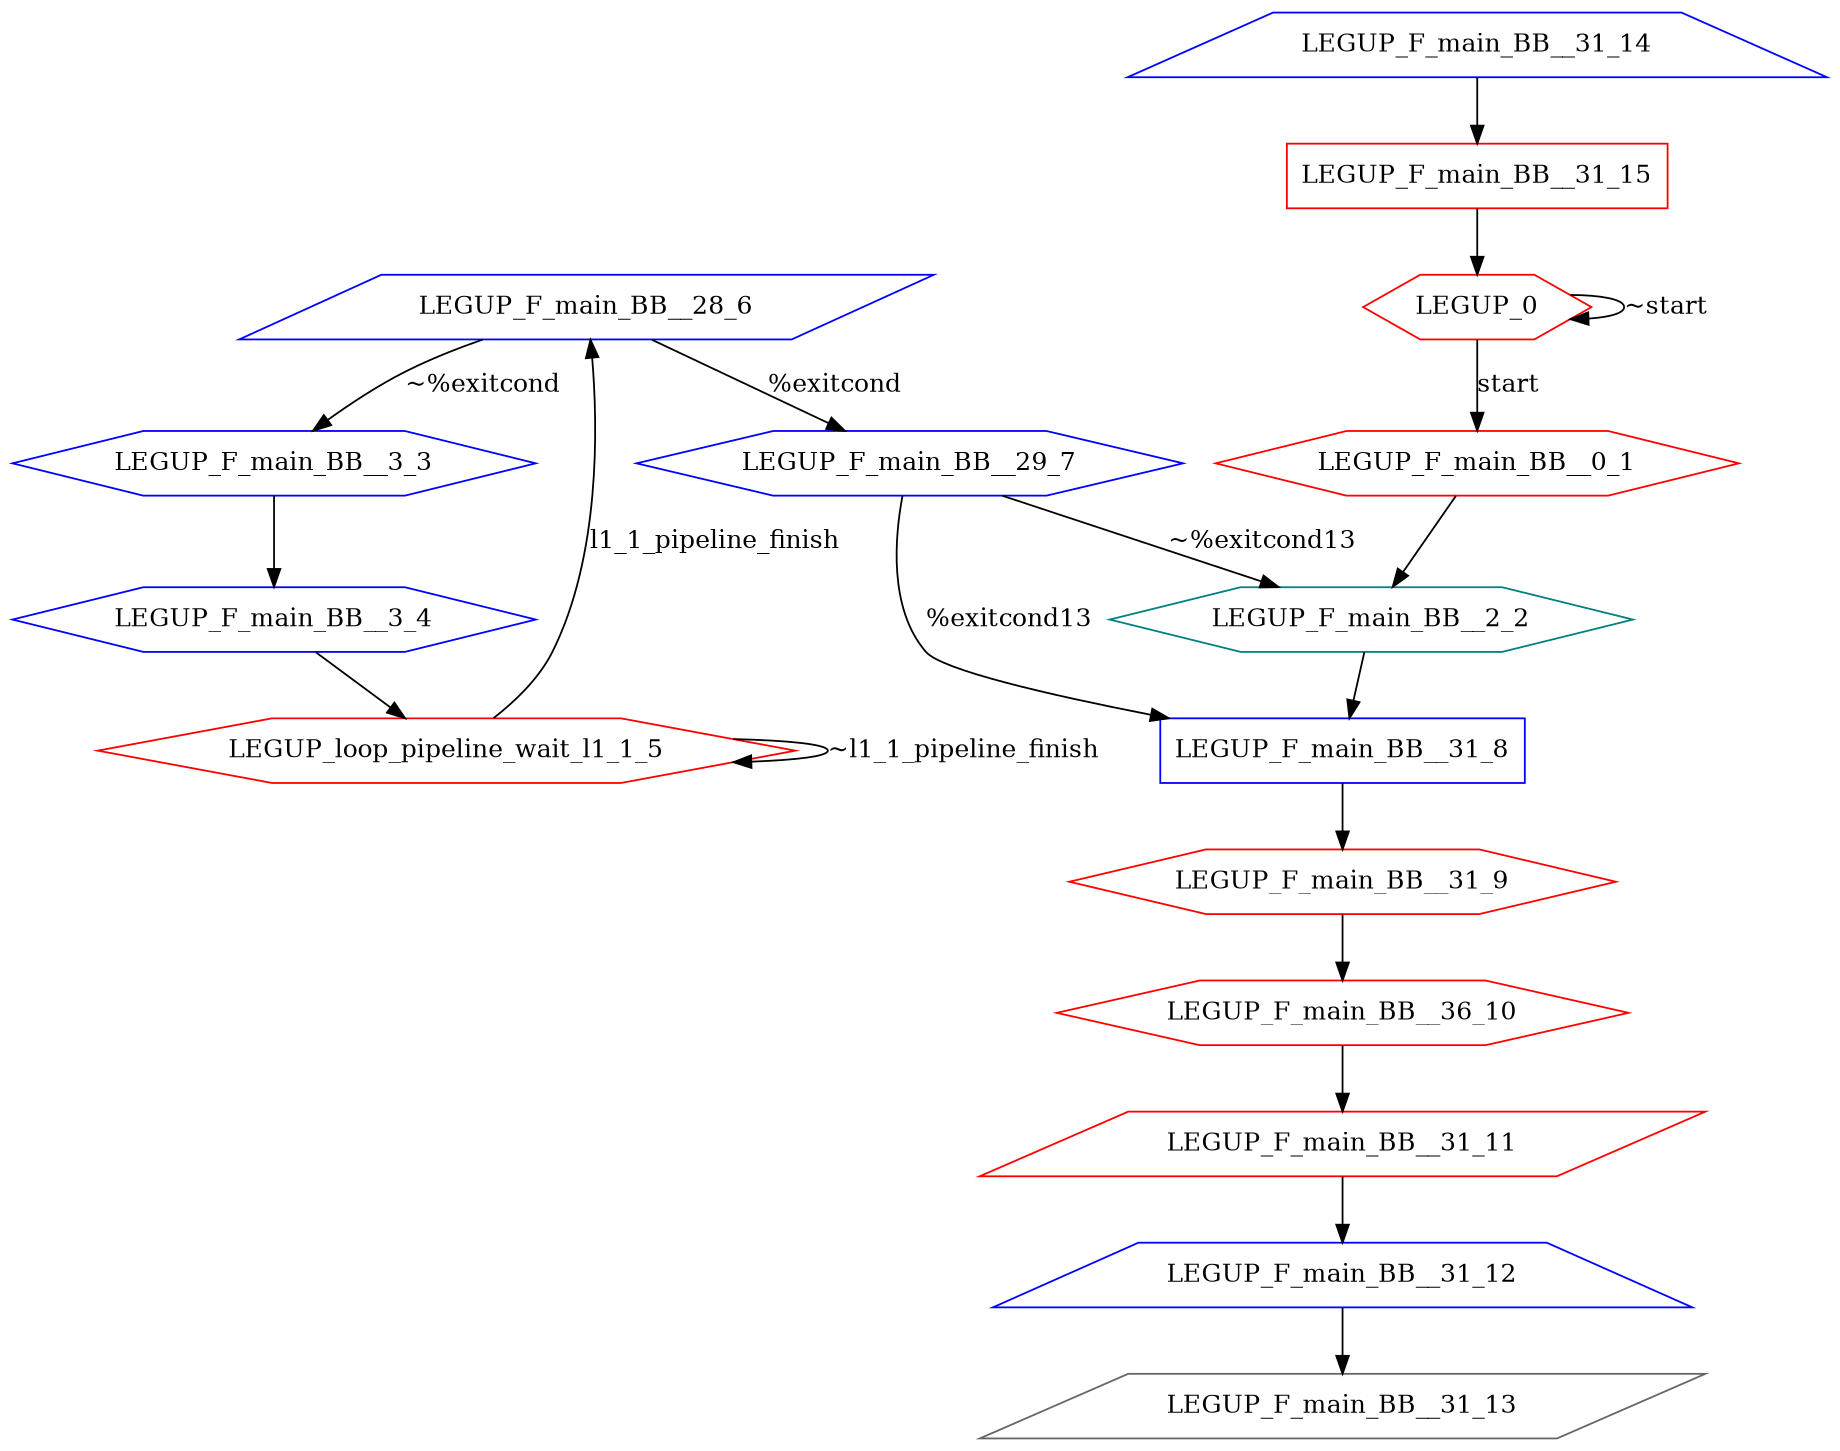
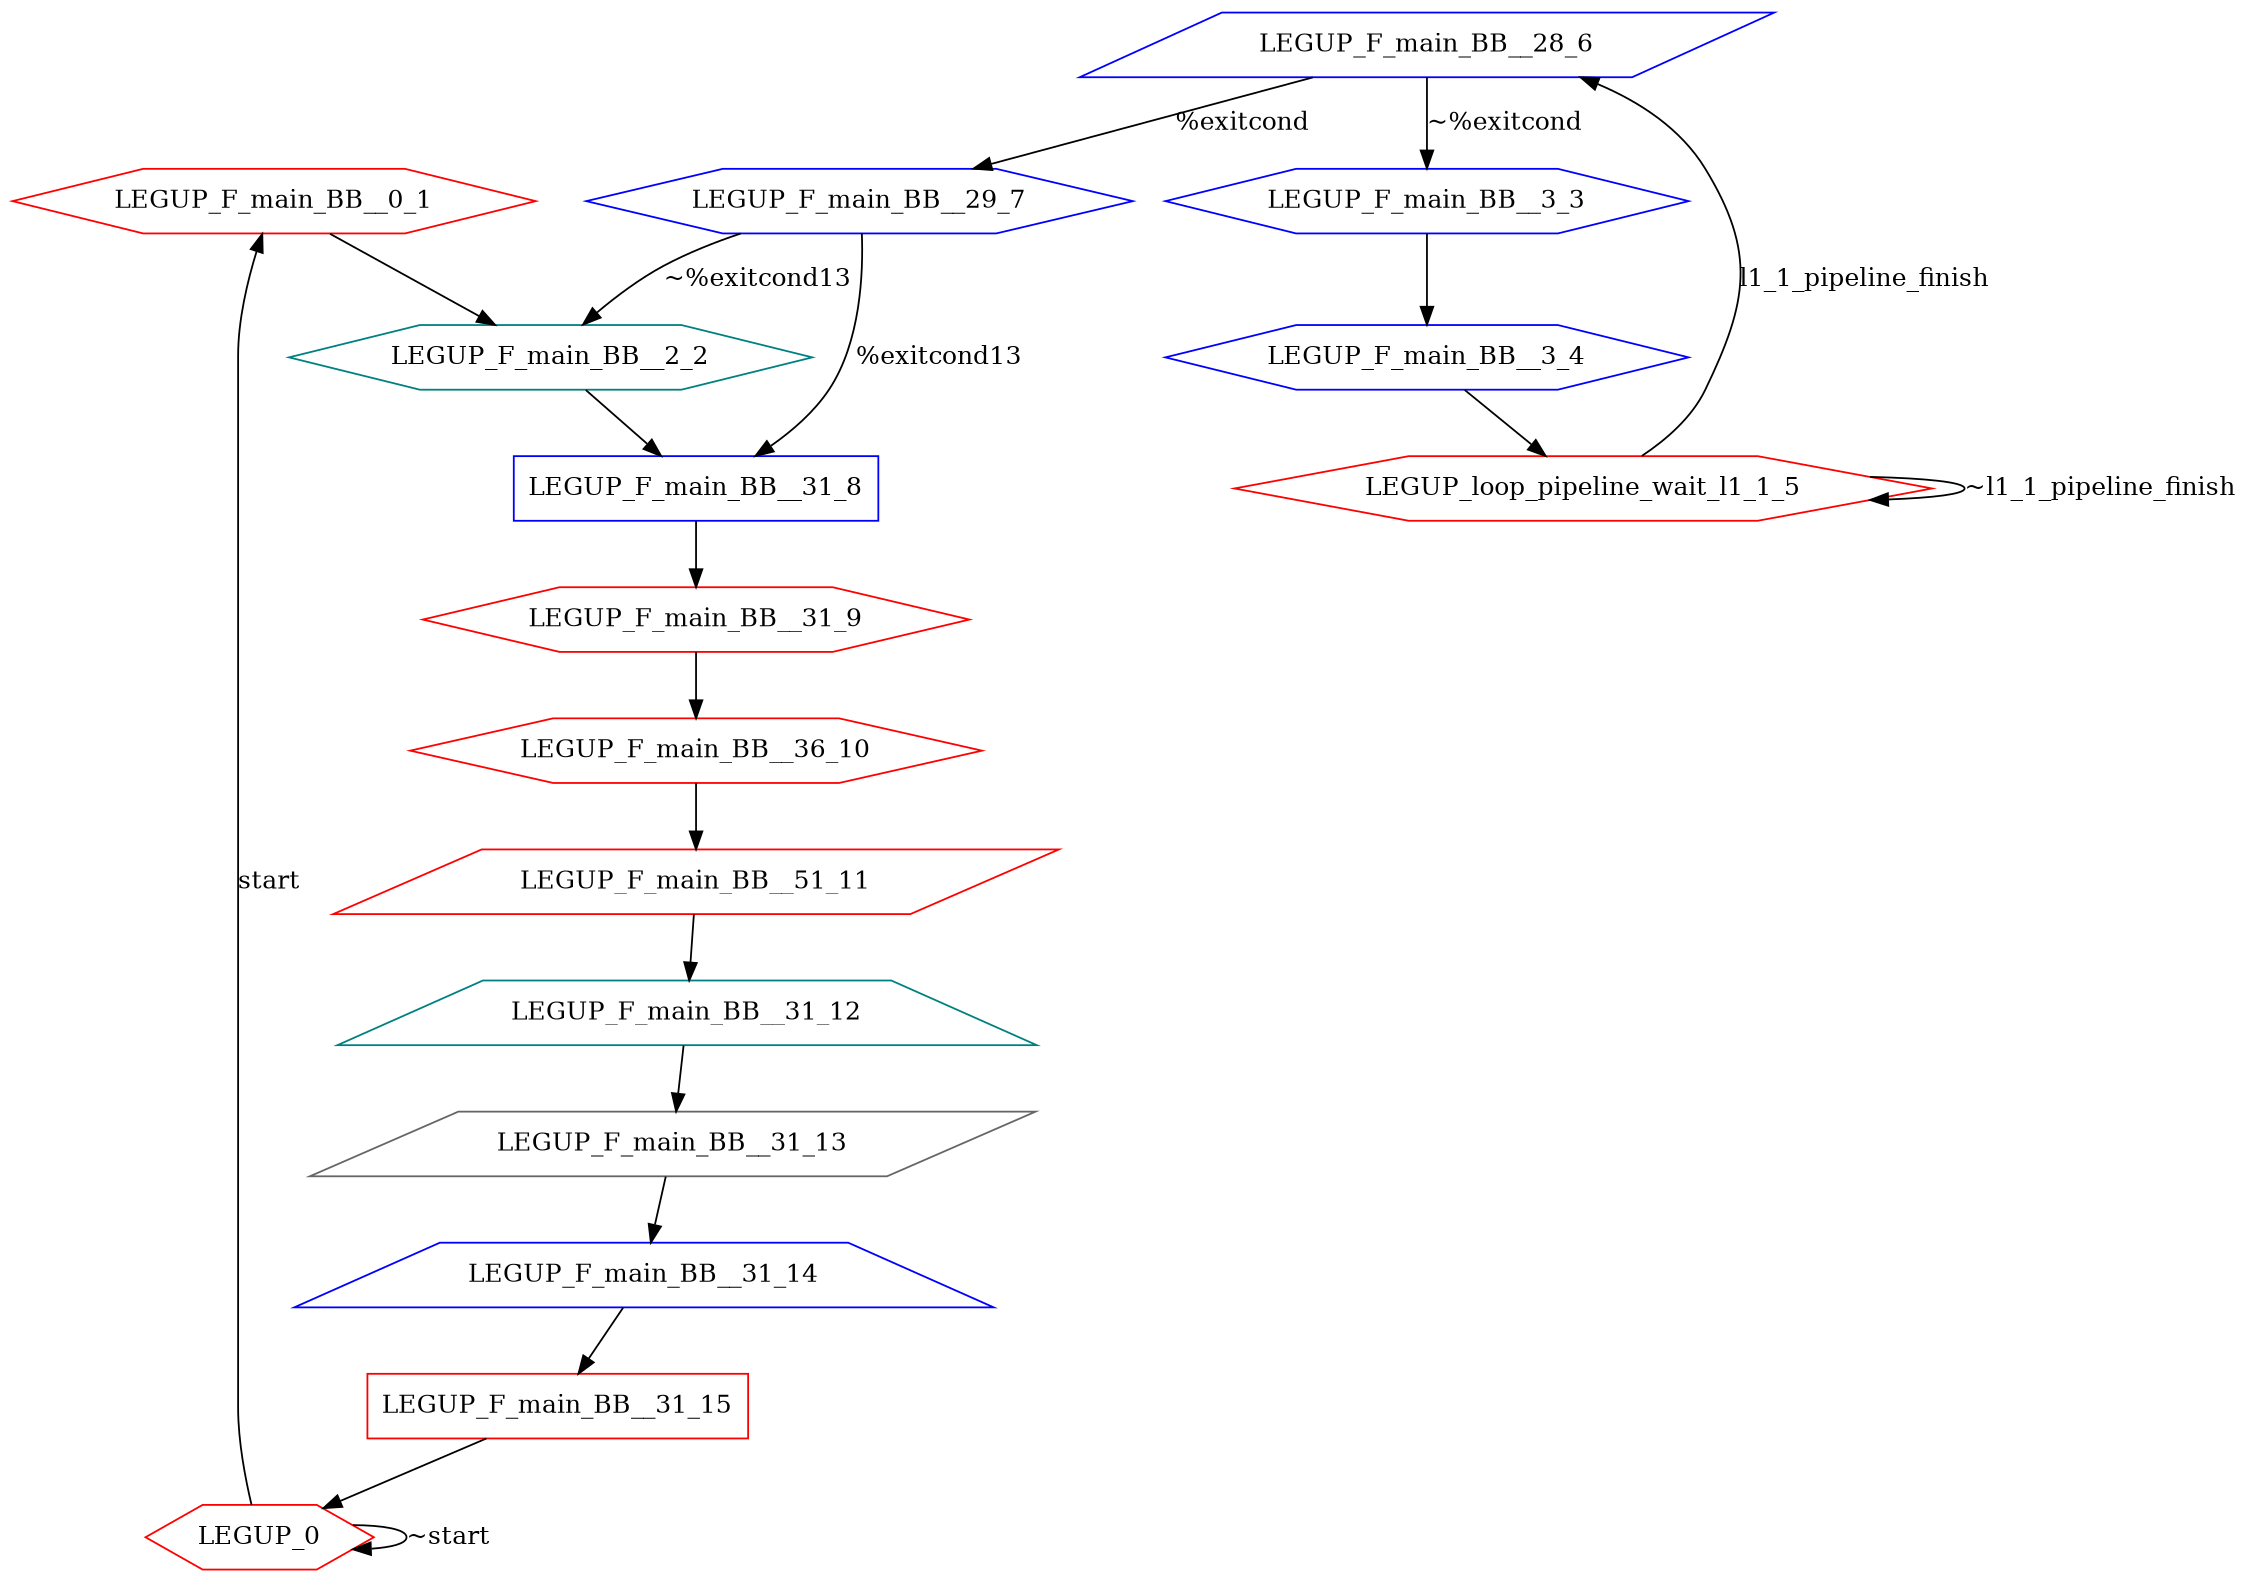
node "LEGUP_F_main_BB__31_11": label "LEGUP_F_main_BB__31_11" -> "LEGUP_F_main_BB__51_11"
edge "LEGUP_F_main_BB__31_13" -> "LEGUP_F_main_BB__31_14": added
node "LEGUP_F_main_BB__31_12": color blue -> teal
